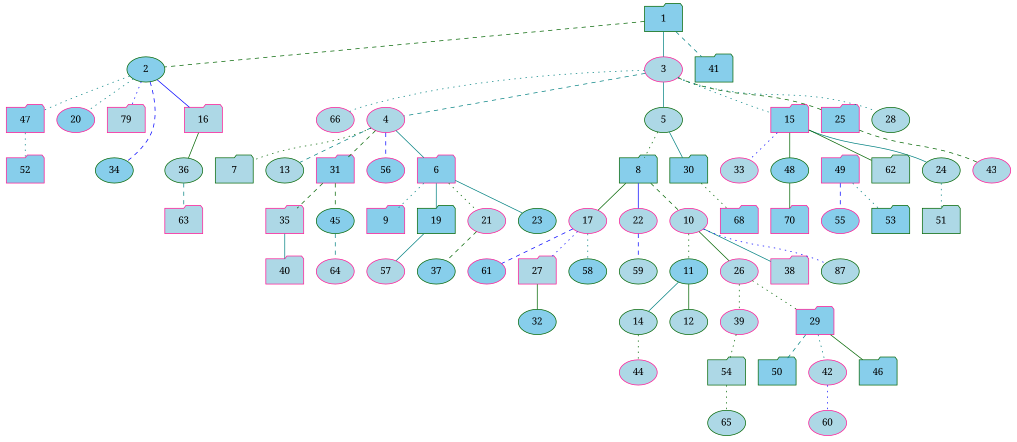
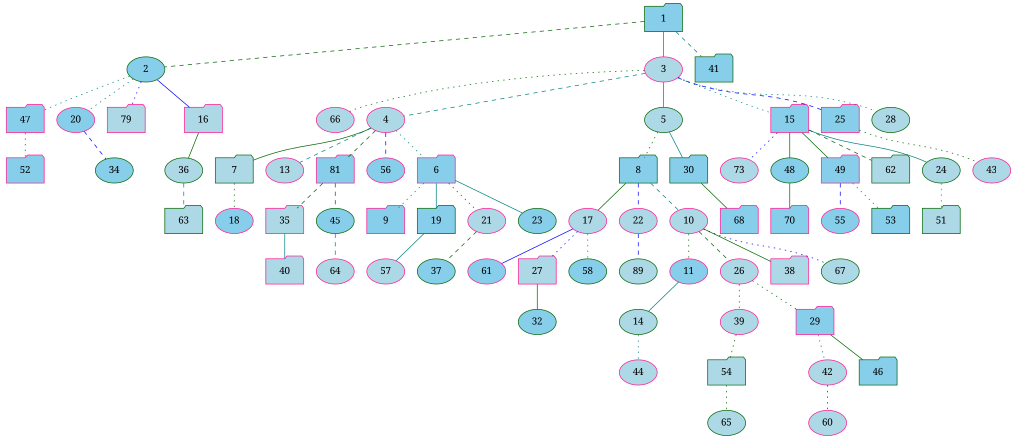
edge "3" -- "66": color teal -> darkgreen
edge "3" -- "25": color darkgreen -> blue
edge "2" -- "34": now "20" -- "34"
edge "4" -- "6": style solid -> dotted
edge "47" -- "52": color teal -> darkgreen
edge "4" -- "7": style dotted -> solid
edge "15" -- "49": added
edge "15" -- "62": style solid -> dashed
edge "25" -- "43": style dashed -> dotted
node "13": color darkgreen -> deeppink
node "31": label "31" -> "81"
node "33": label "33" -> "73"
edge "8" -- "22": style solid -> dashed
edge "30" -- "68": style dotted -> solid
edge "8" -- "10": color darkgreen -> teal
node "63": color deeppink -> darkgreen
node "18": added
edge "10" -- "38": color teal -> darkgreen
edge "17" -- "61": style dashed -> solid
edge "10" -- "26": style solid -> dashed
node "59": label "59" -> "89"
node "11": color darkgreen -> deeppink
node "87": label "87" -> "67"
node "12": removed
edge "14" -- "44": color darkgreen -> teal
node "50": removed
